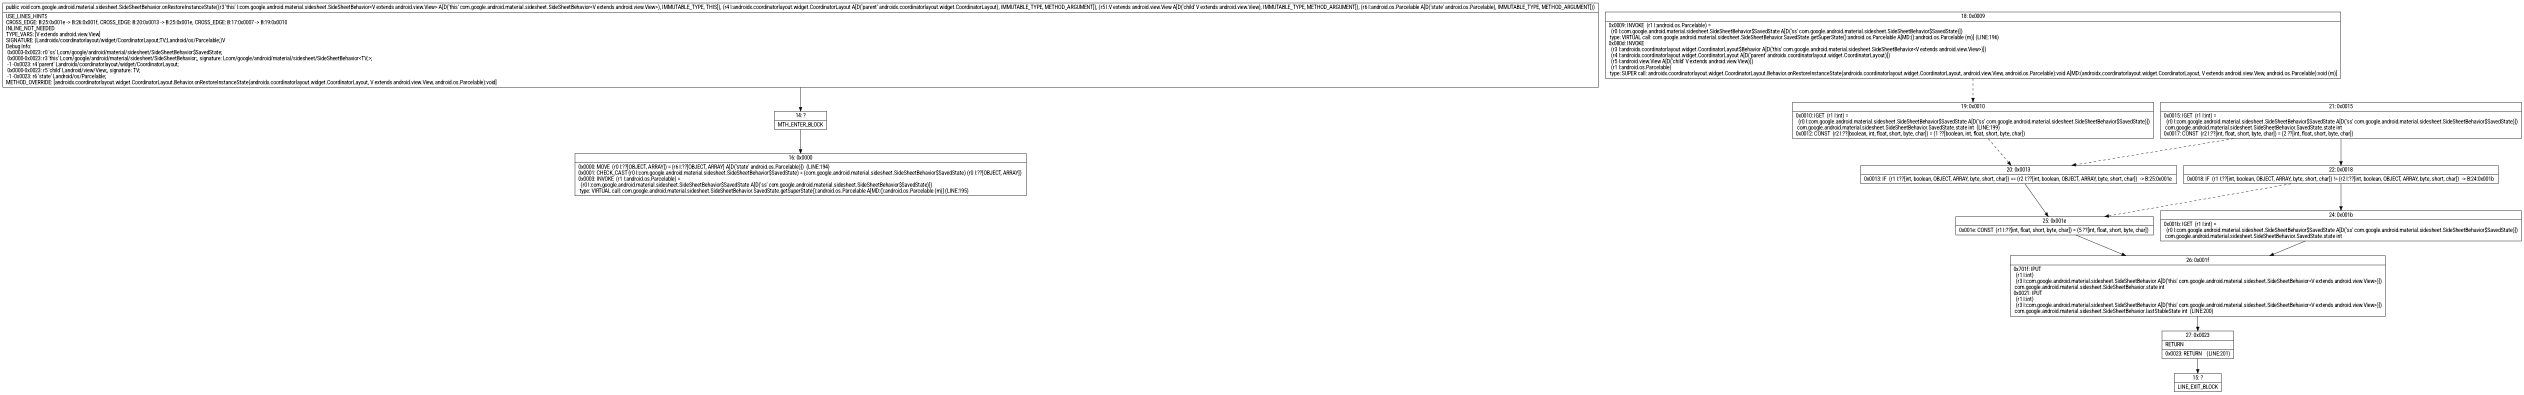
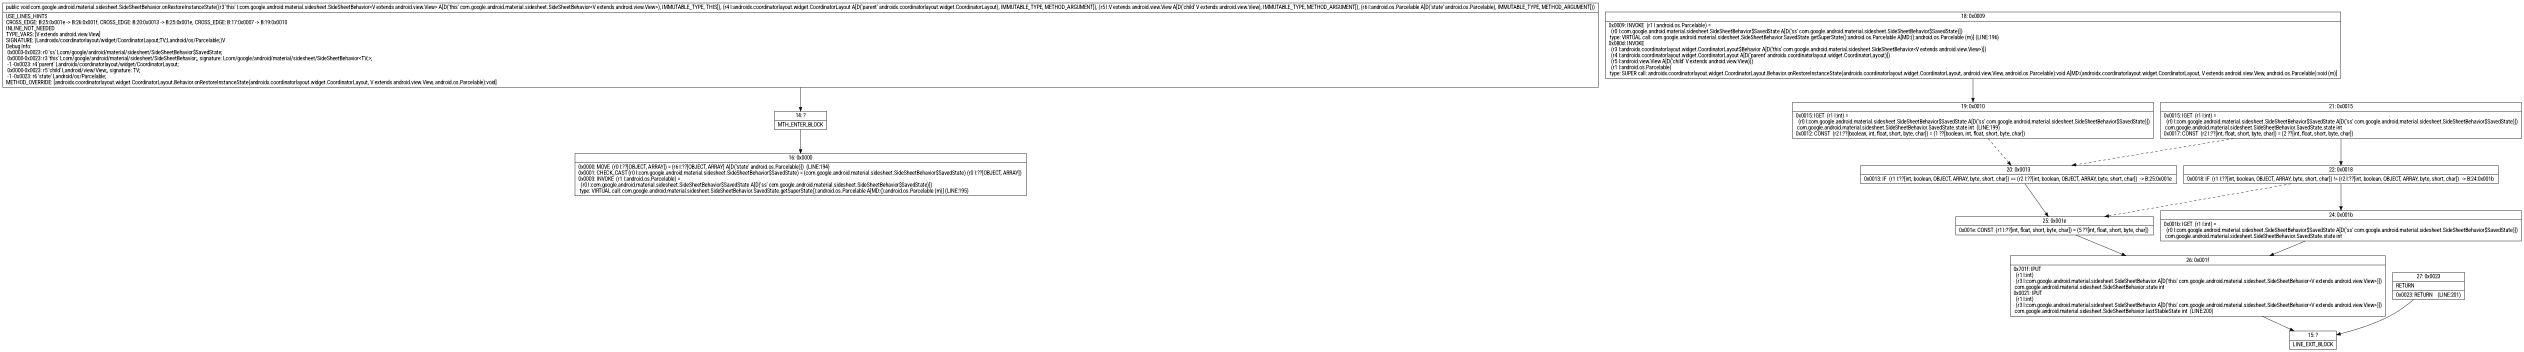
edge "18: 0x0009" -> "19: 0x0010": style dashed -> solid
node "19: 0x0010": text "0x0010: IGET  (r1 I:int) =" -> "0x0015: IGET  (r1 I:int) ="
edge "26: 0x001f" -> "27: 0x0023": now "26: 0x001f" -> "15: ?"
